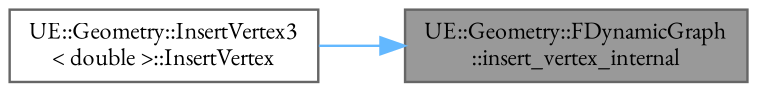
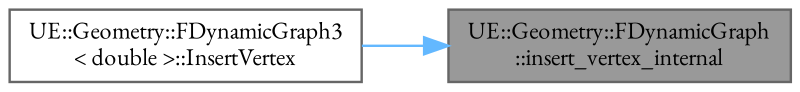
node "UE::Geometry::InsertVertex3 < double >::InsertVertex": label "UE::Geometry::InsertVertex3 < double >::InsertVertex" -> "UE::Geometry::FDynamicGraph3 < double >::InsertVertex"
